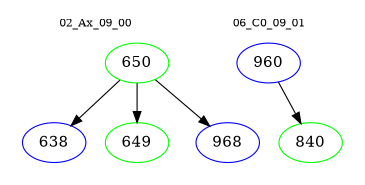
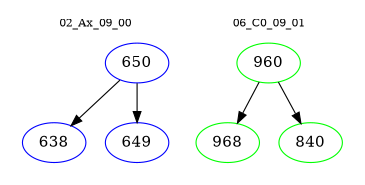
node "650": color green -> blue
node "960": color blue -> green
edge "650" -> "968": now "960" -> "968"
node "649": color green -> blue
node "968": color blue -> green
